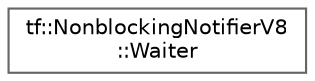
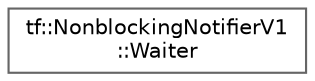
node "tf::NonblockingNotifierV8 ::Waiter": label "tf::NonblockingNotifierV8 ::Waiter" -> "tf::NonblockingNotifierV1 ::Waiter"
